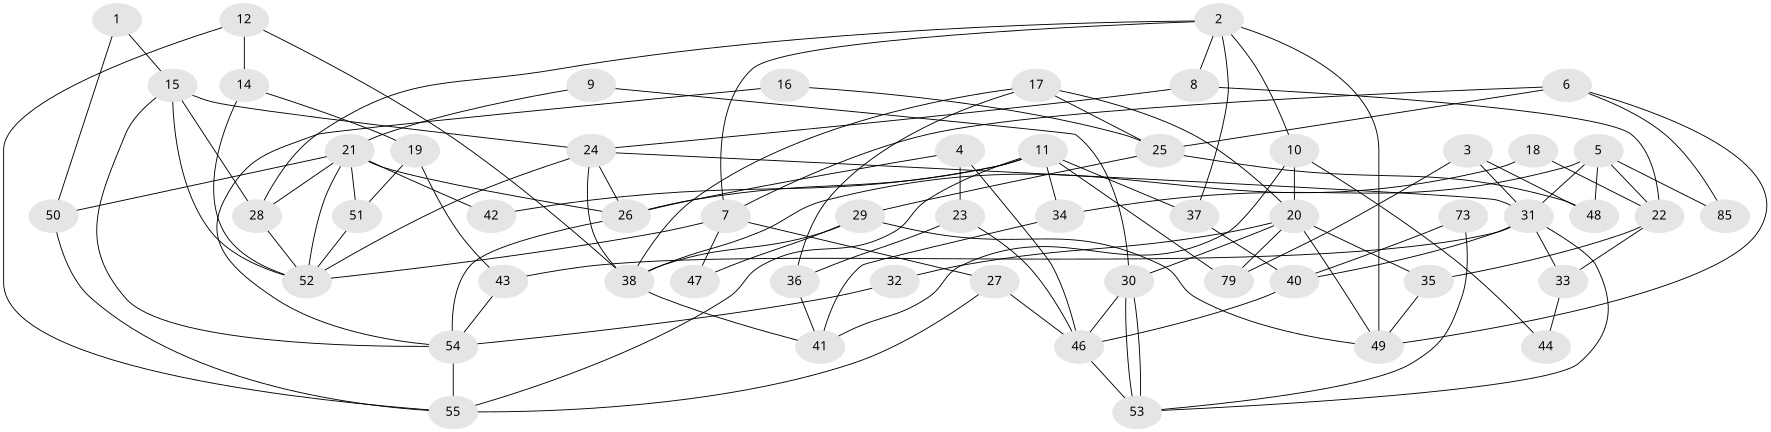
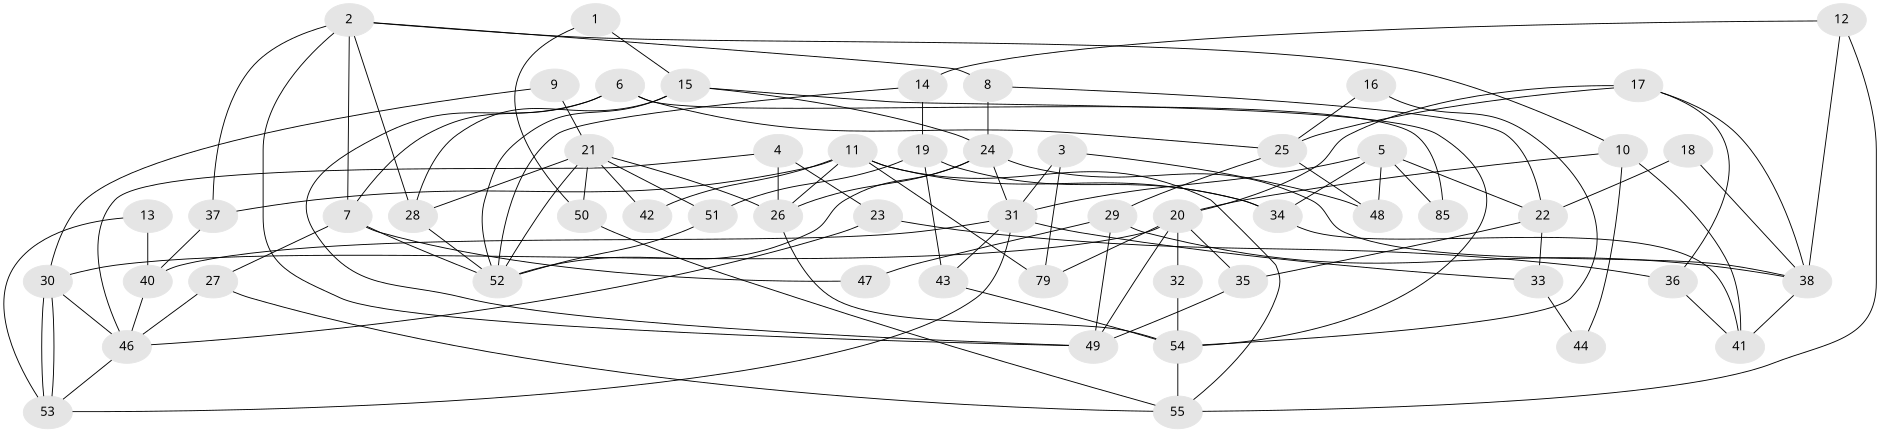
edge "19" -- "34": added
node "73": label "73" -> "13"
